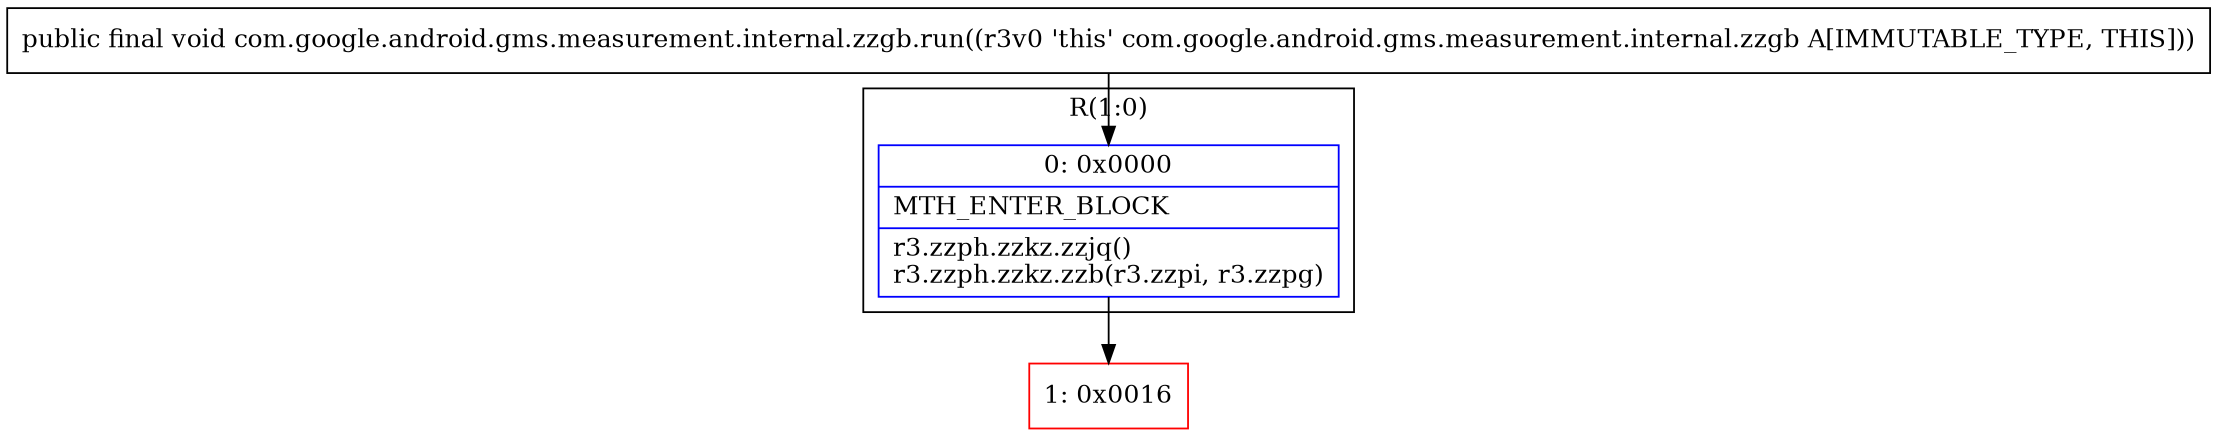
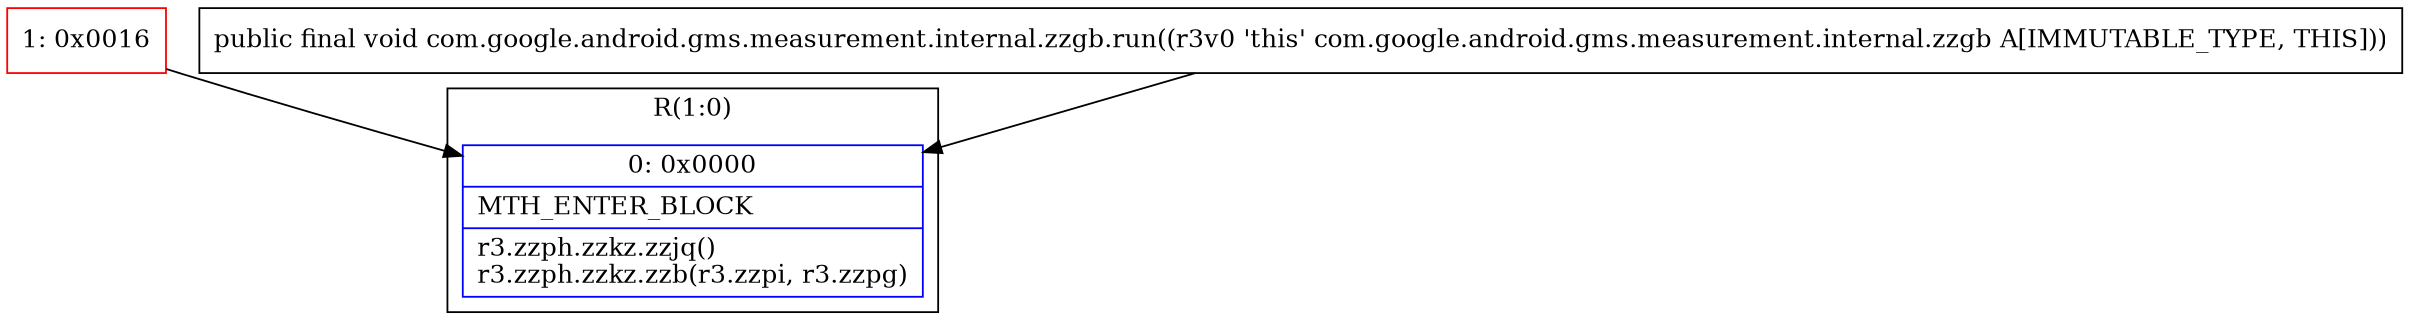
edge "0: 0x0000" -> "1: 0x0016": reversed
